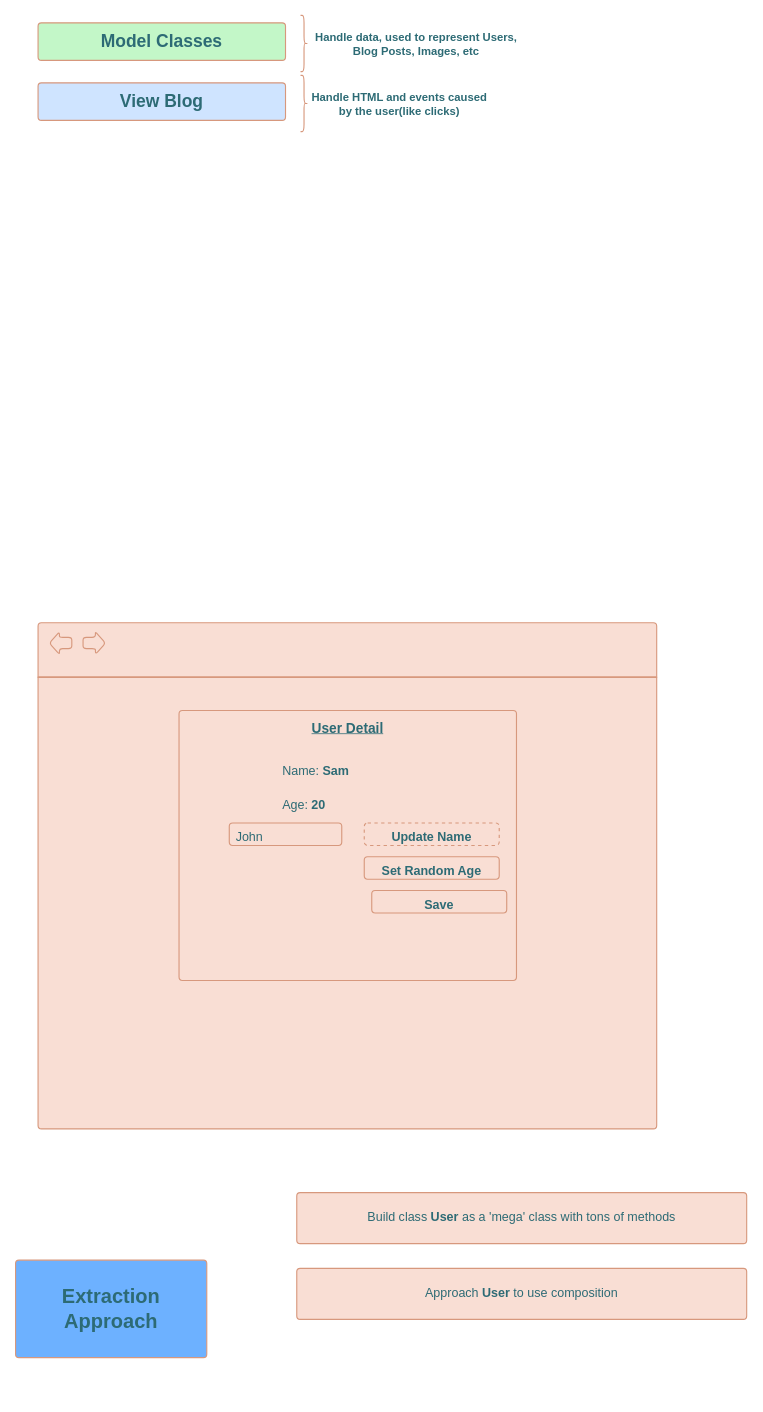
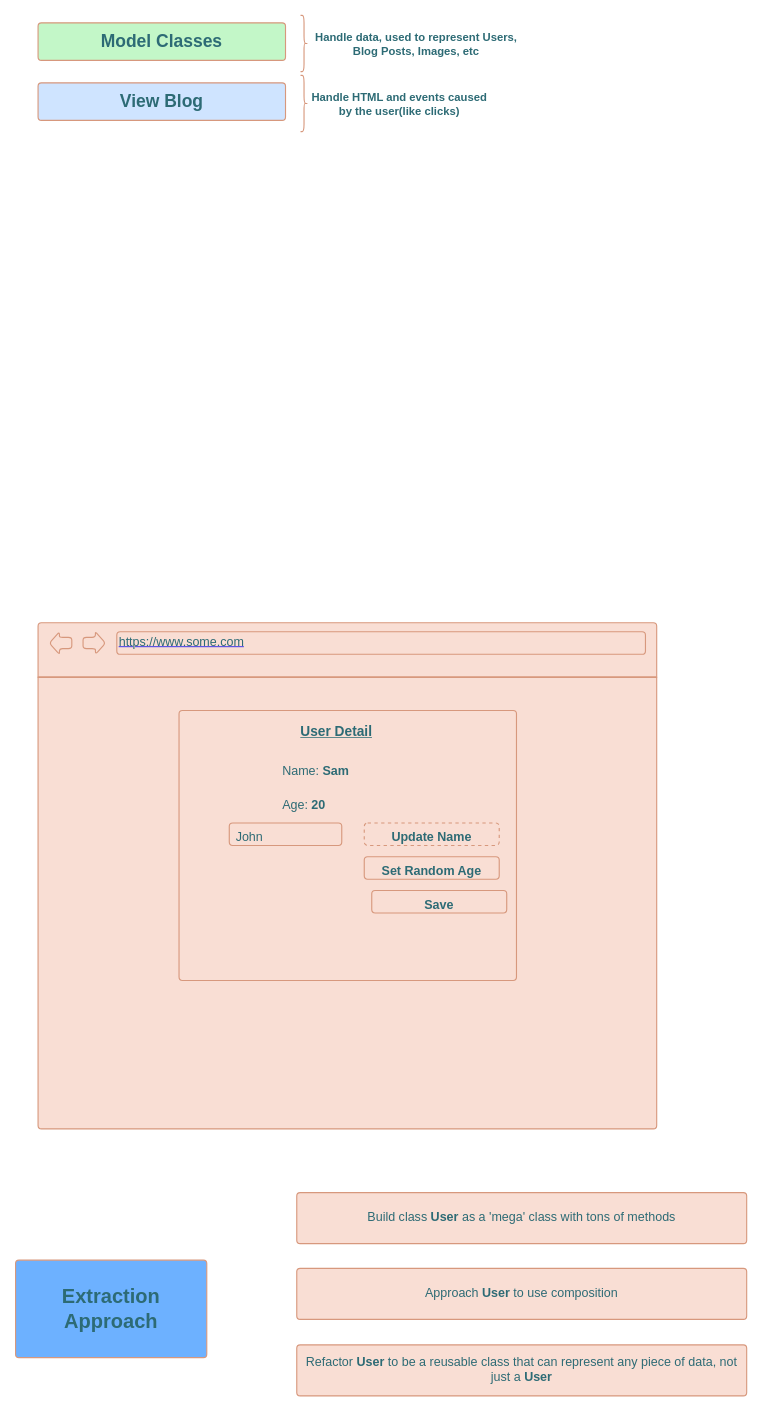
node "https://www.some.com": added
node "User Detail": moved (348, 728) -> (336, 731)
node "Refactor User to be a reusable class that can represent any piece of data, not just a User": added
